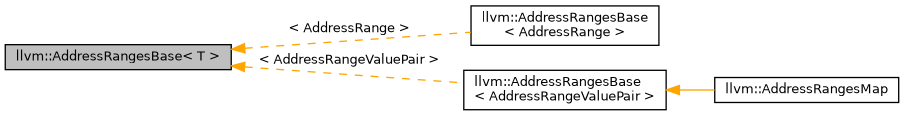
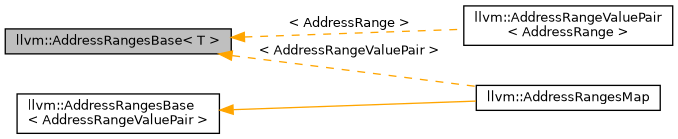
node "llvm::AddressRangesBase < AddressRange >": label "llvm::AddressRangesBase < AddressRange >" -> "llvm::AddressRangeValuePair < AddressRange >"
edge "llvm::AddressRangesBase < AddressRangeValuePair >" -> "llvm::AddressRangesBase< T >": now "llvm::AddressRangesMap" -> "llvm::AddressRangesBase< T >"
